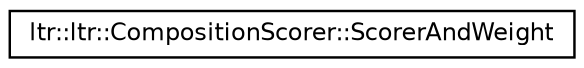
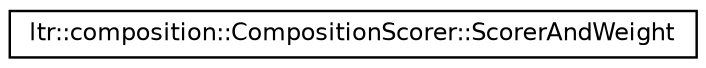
node "ltr::ltr::CompositionScorer::ScorerAndWeight": label "ltr::ltr::CompositionScorer::ScorerAndWeight" -> "ltr::composition::CompositionScorer::ScorerAndWeight"
